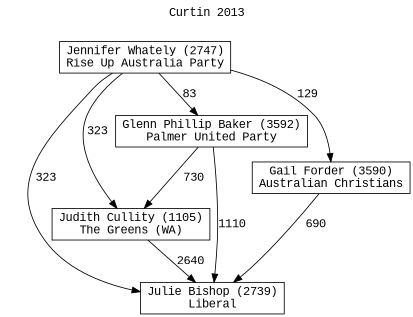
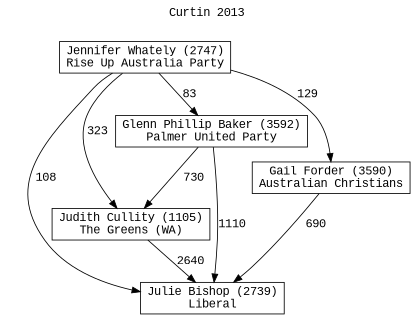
edge "Jennifer Whately (2747) Rise Up Australia Party" -> "Julie Bishop (2739) Liberal": label "323" -> "108"
